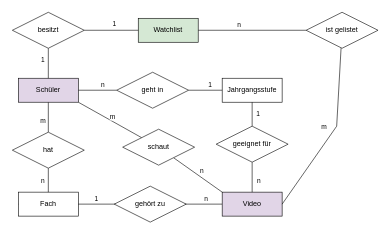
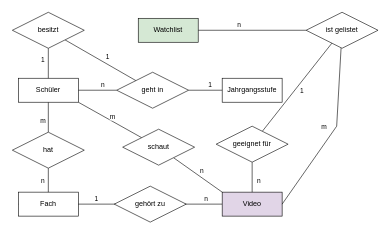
edge "besitzt" -- "Watchlist": now "besitzt" -- "geht in"
node "Schüler": fillcolor #e1d5e7 -> #ffffff
edge "Jahrgangsstufe" -- "geeignet für": now "ist gelistet" -- "geeignet für"
